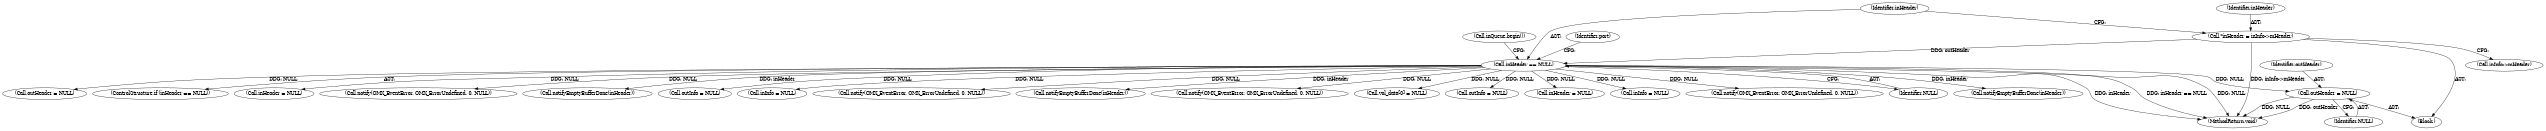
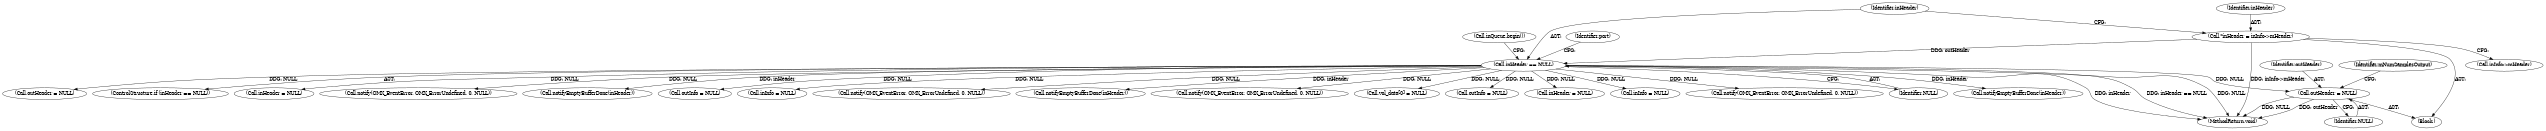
node "(Identifier,mNumSamplesOutput)": added
